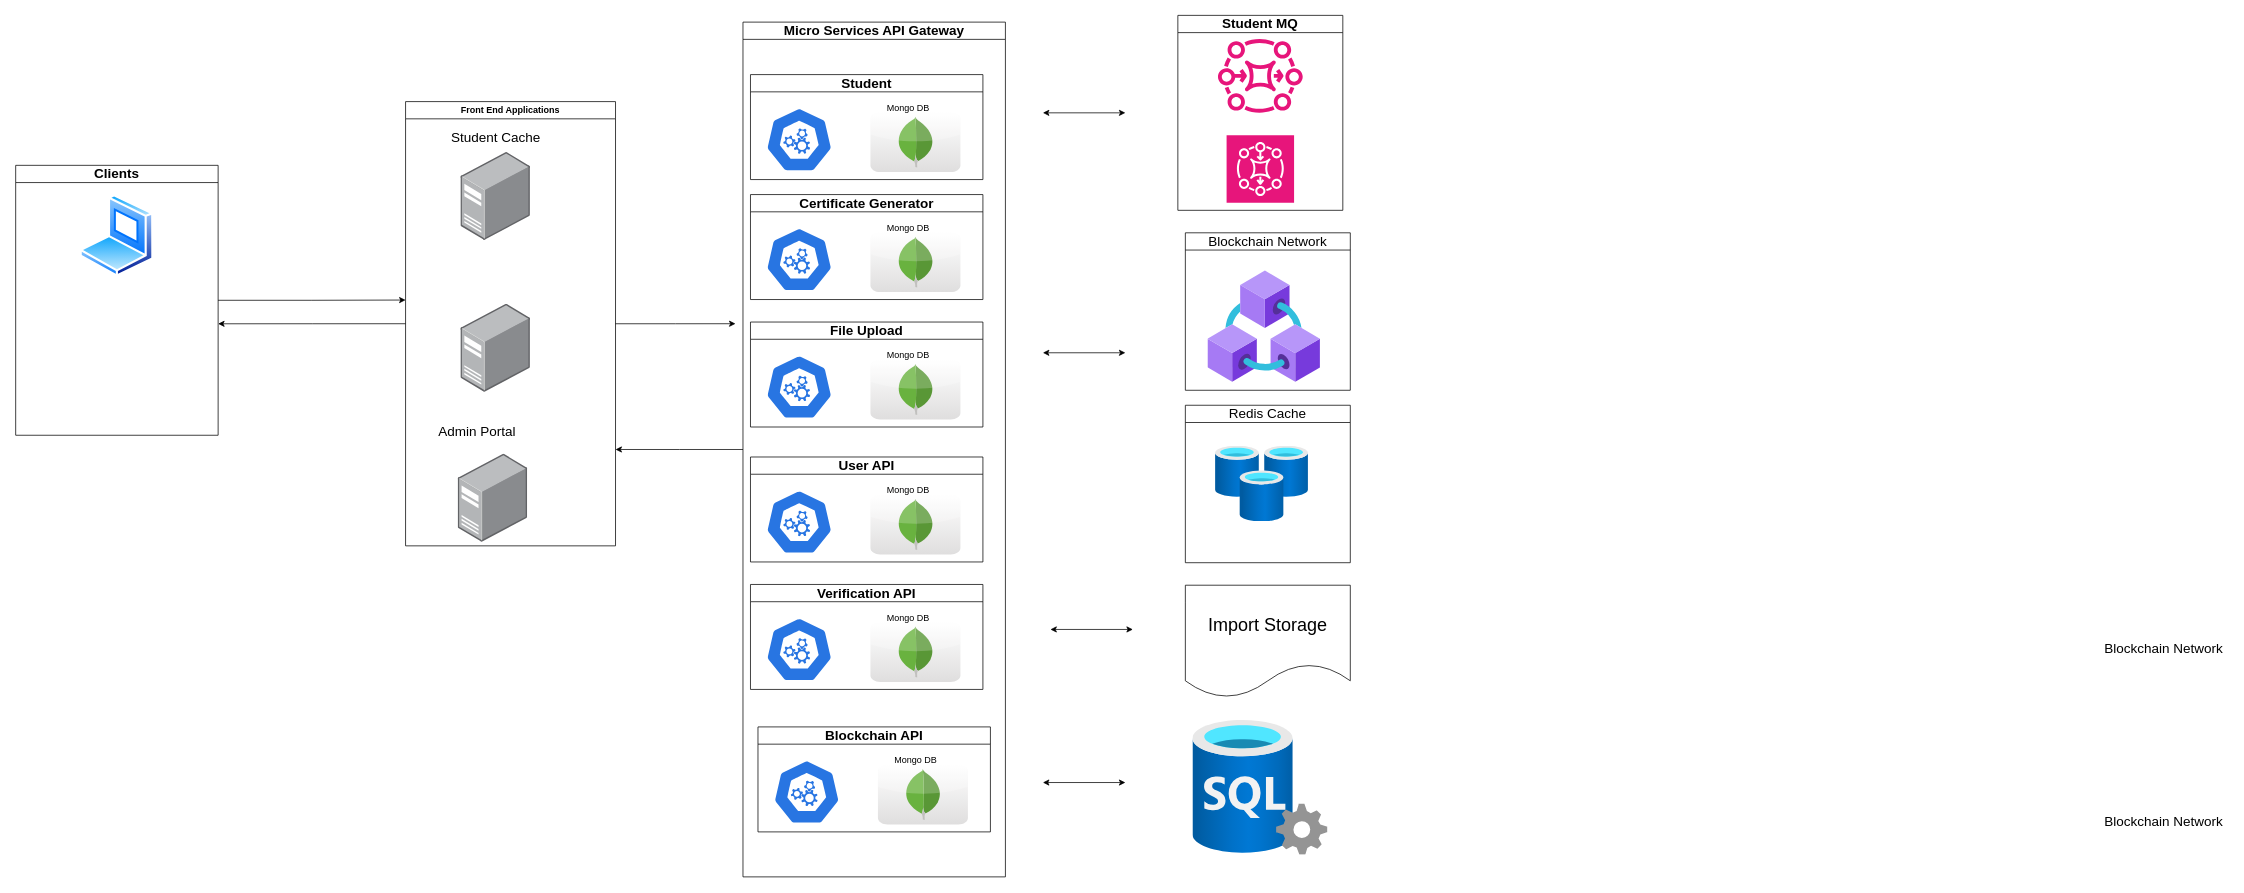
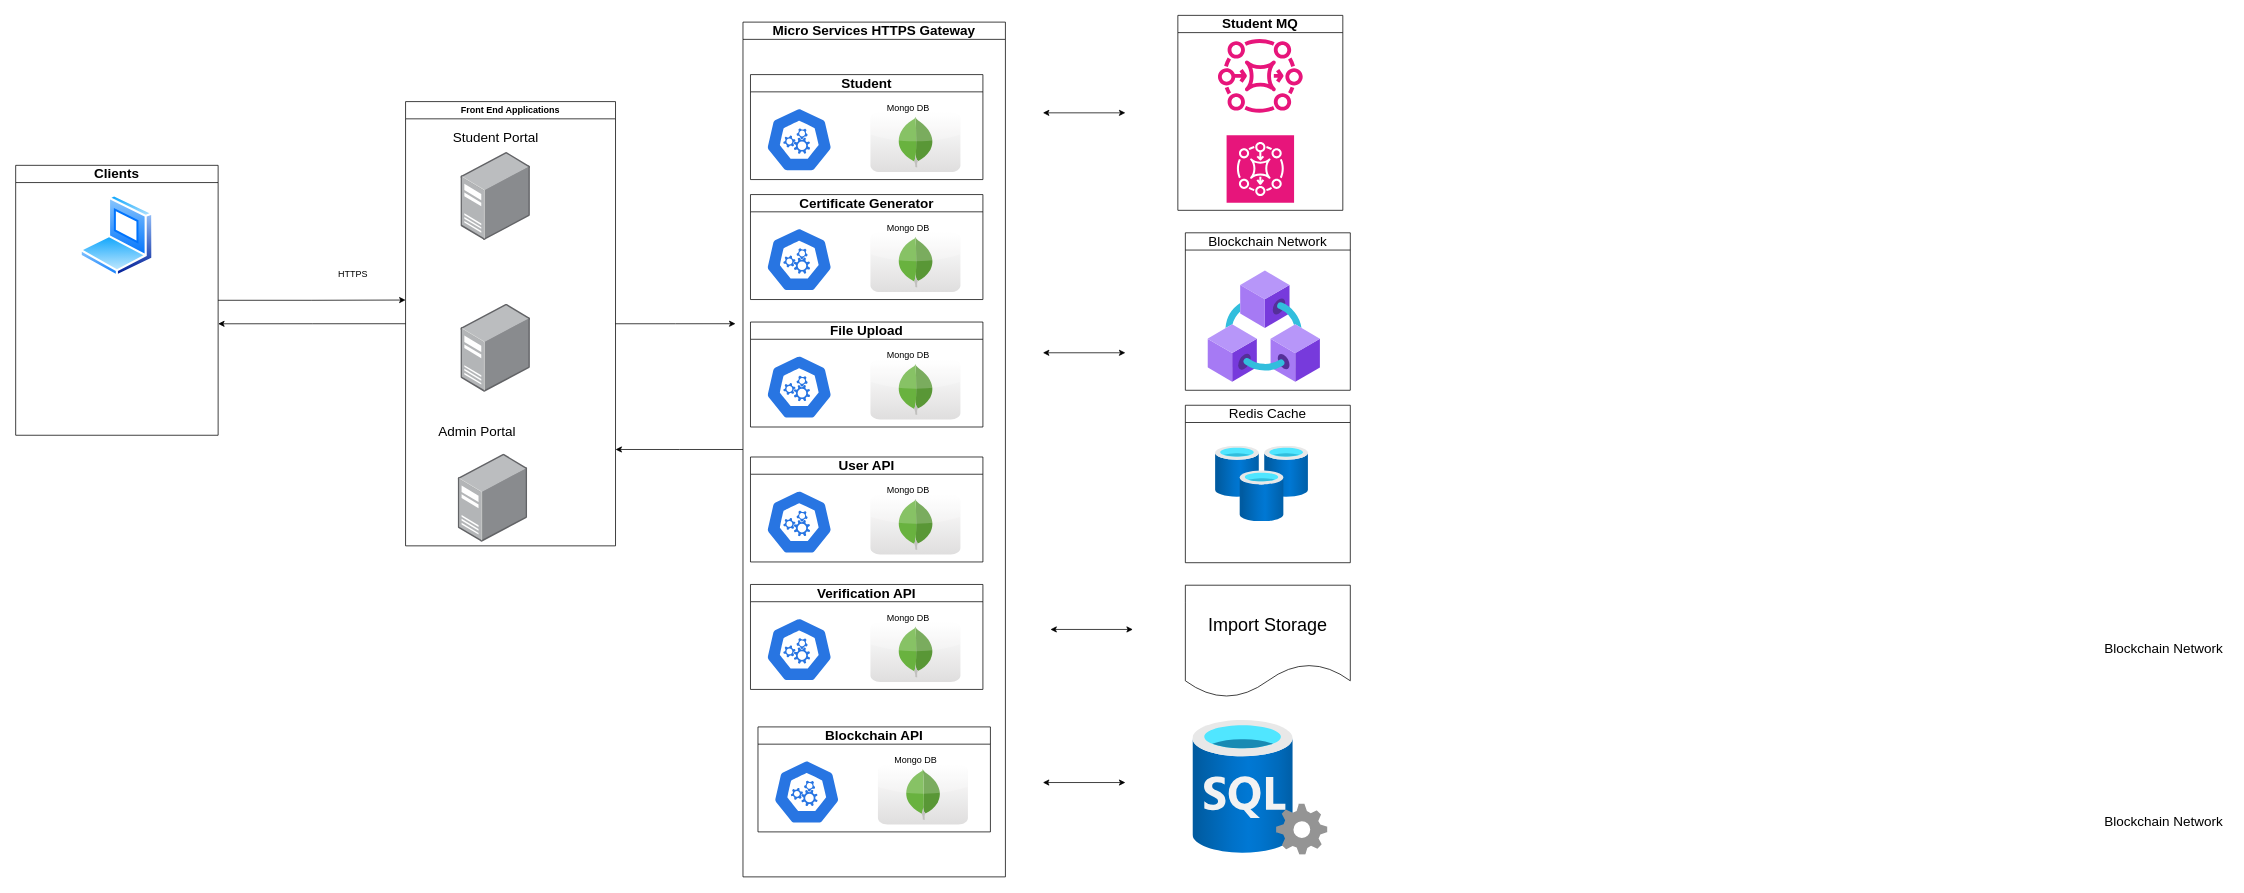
node "Micro Services API Gateway": label "Micro Services API Gateway" -> "Micro Services HTTPS Gateway"
node "Student Cache": label "Student Cache" -> "Student Portal"
node "HTTPS": added
